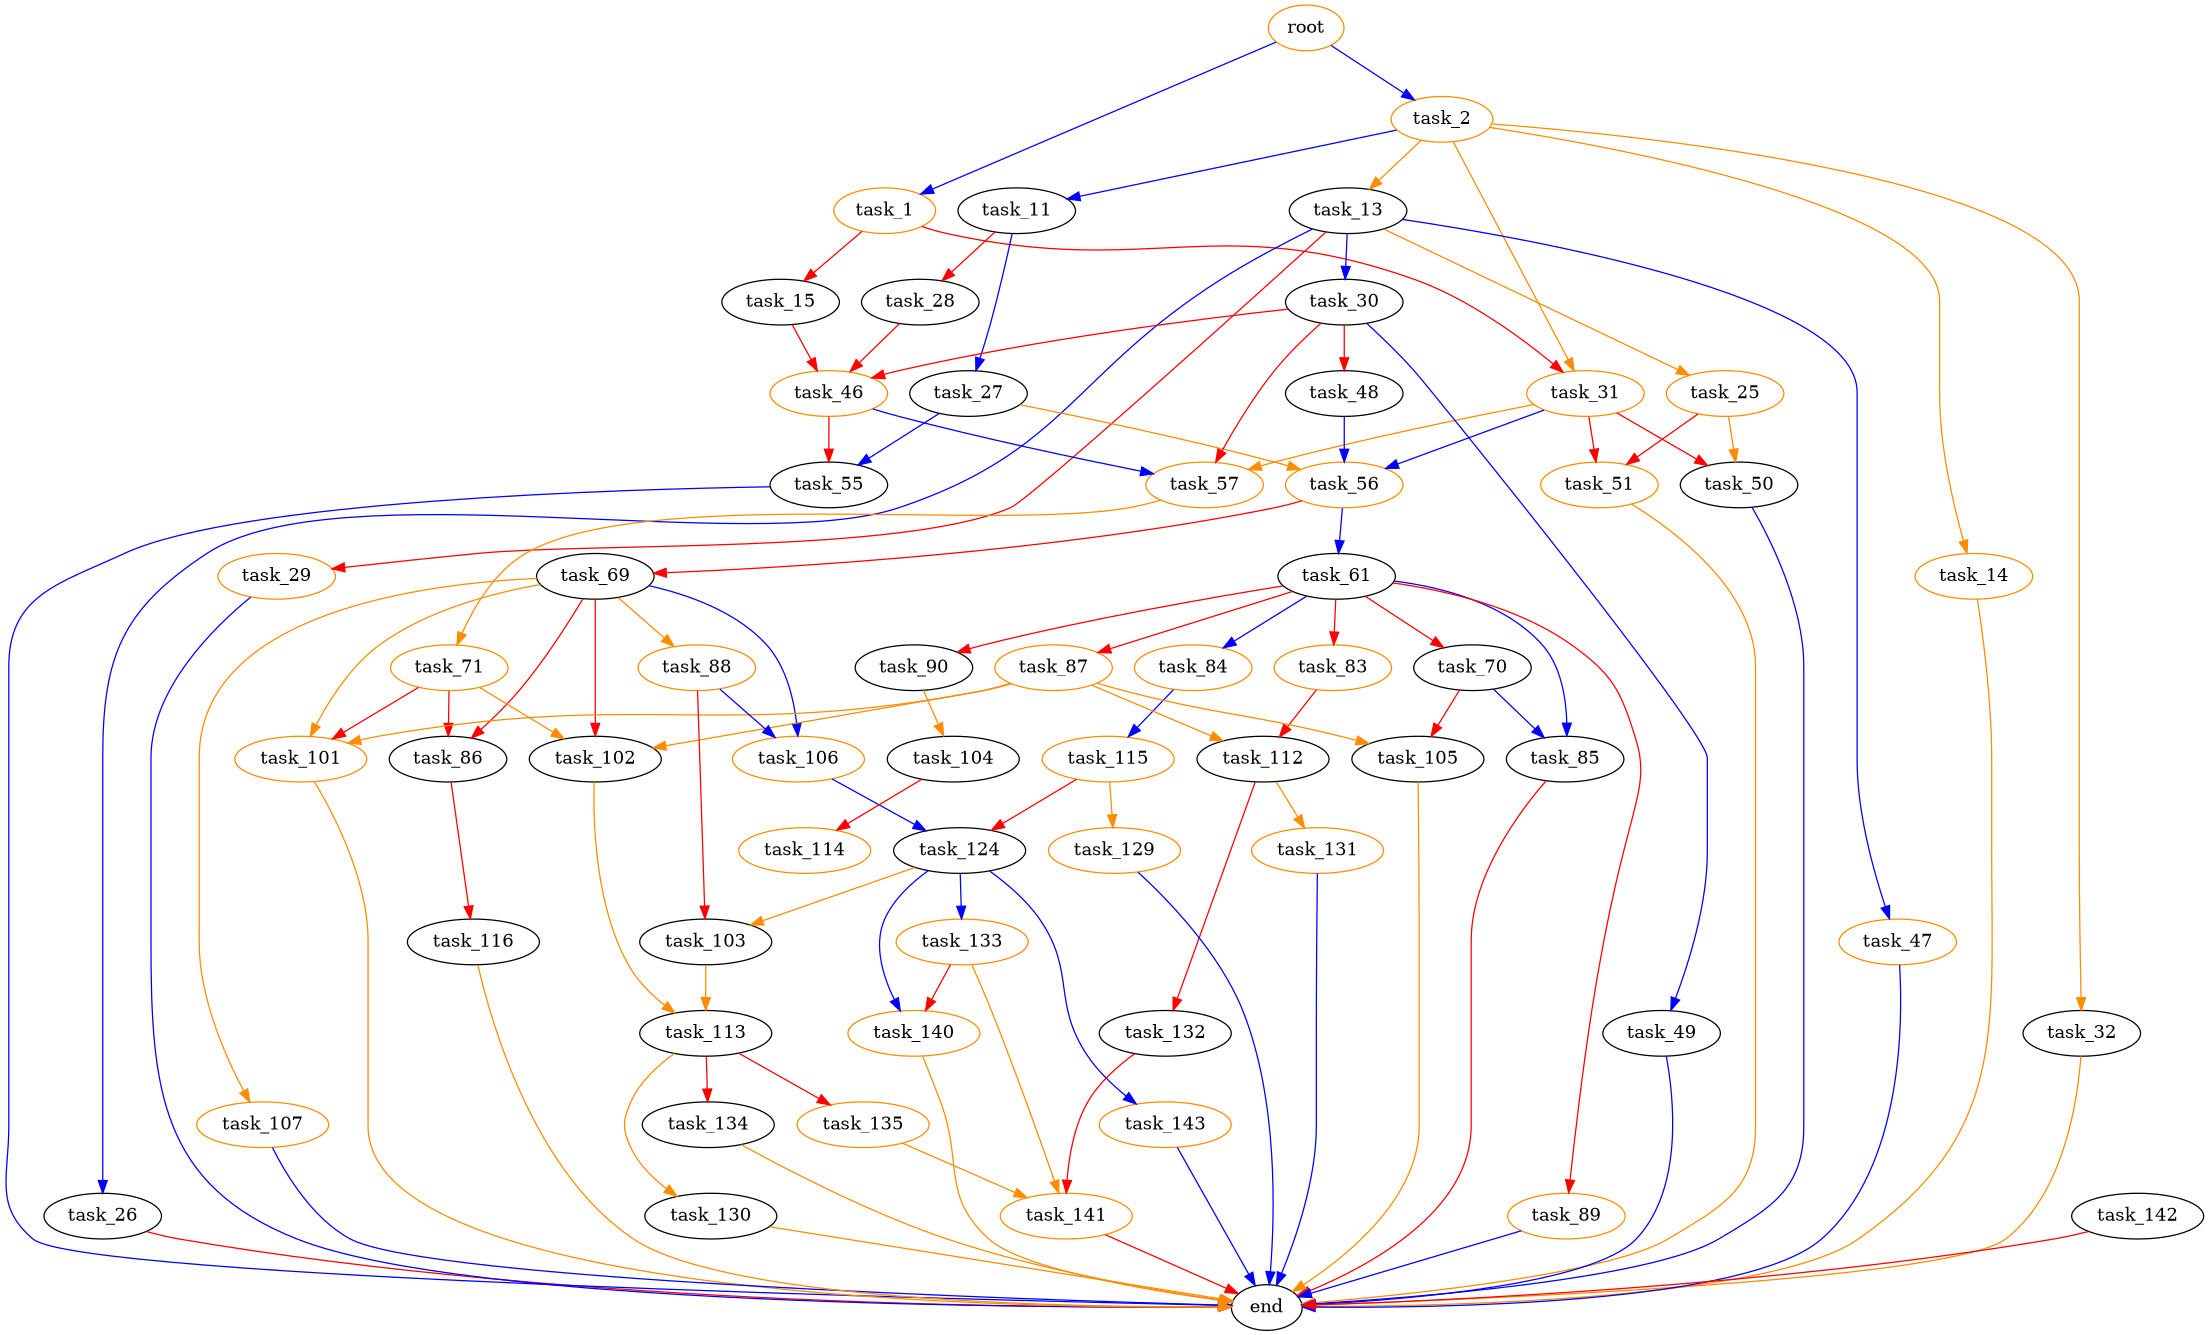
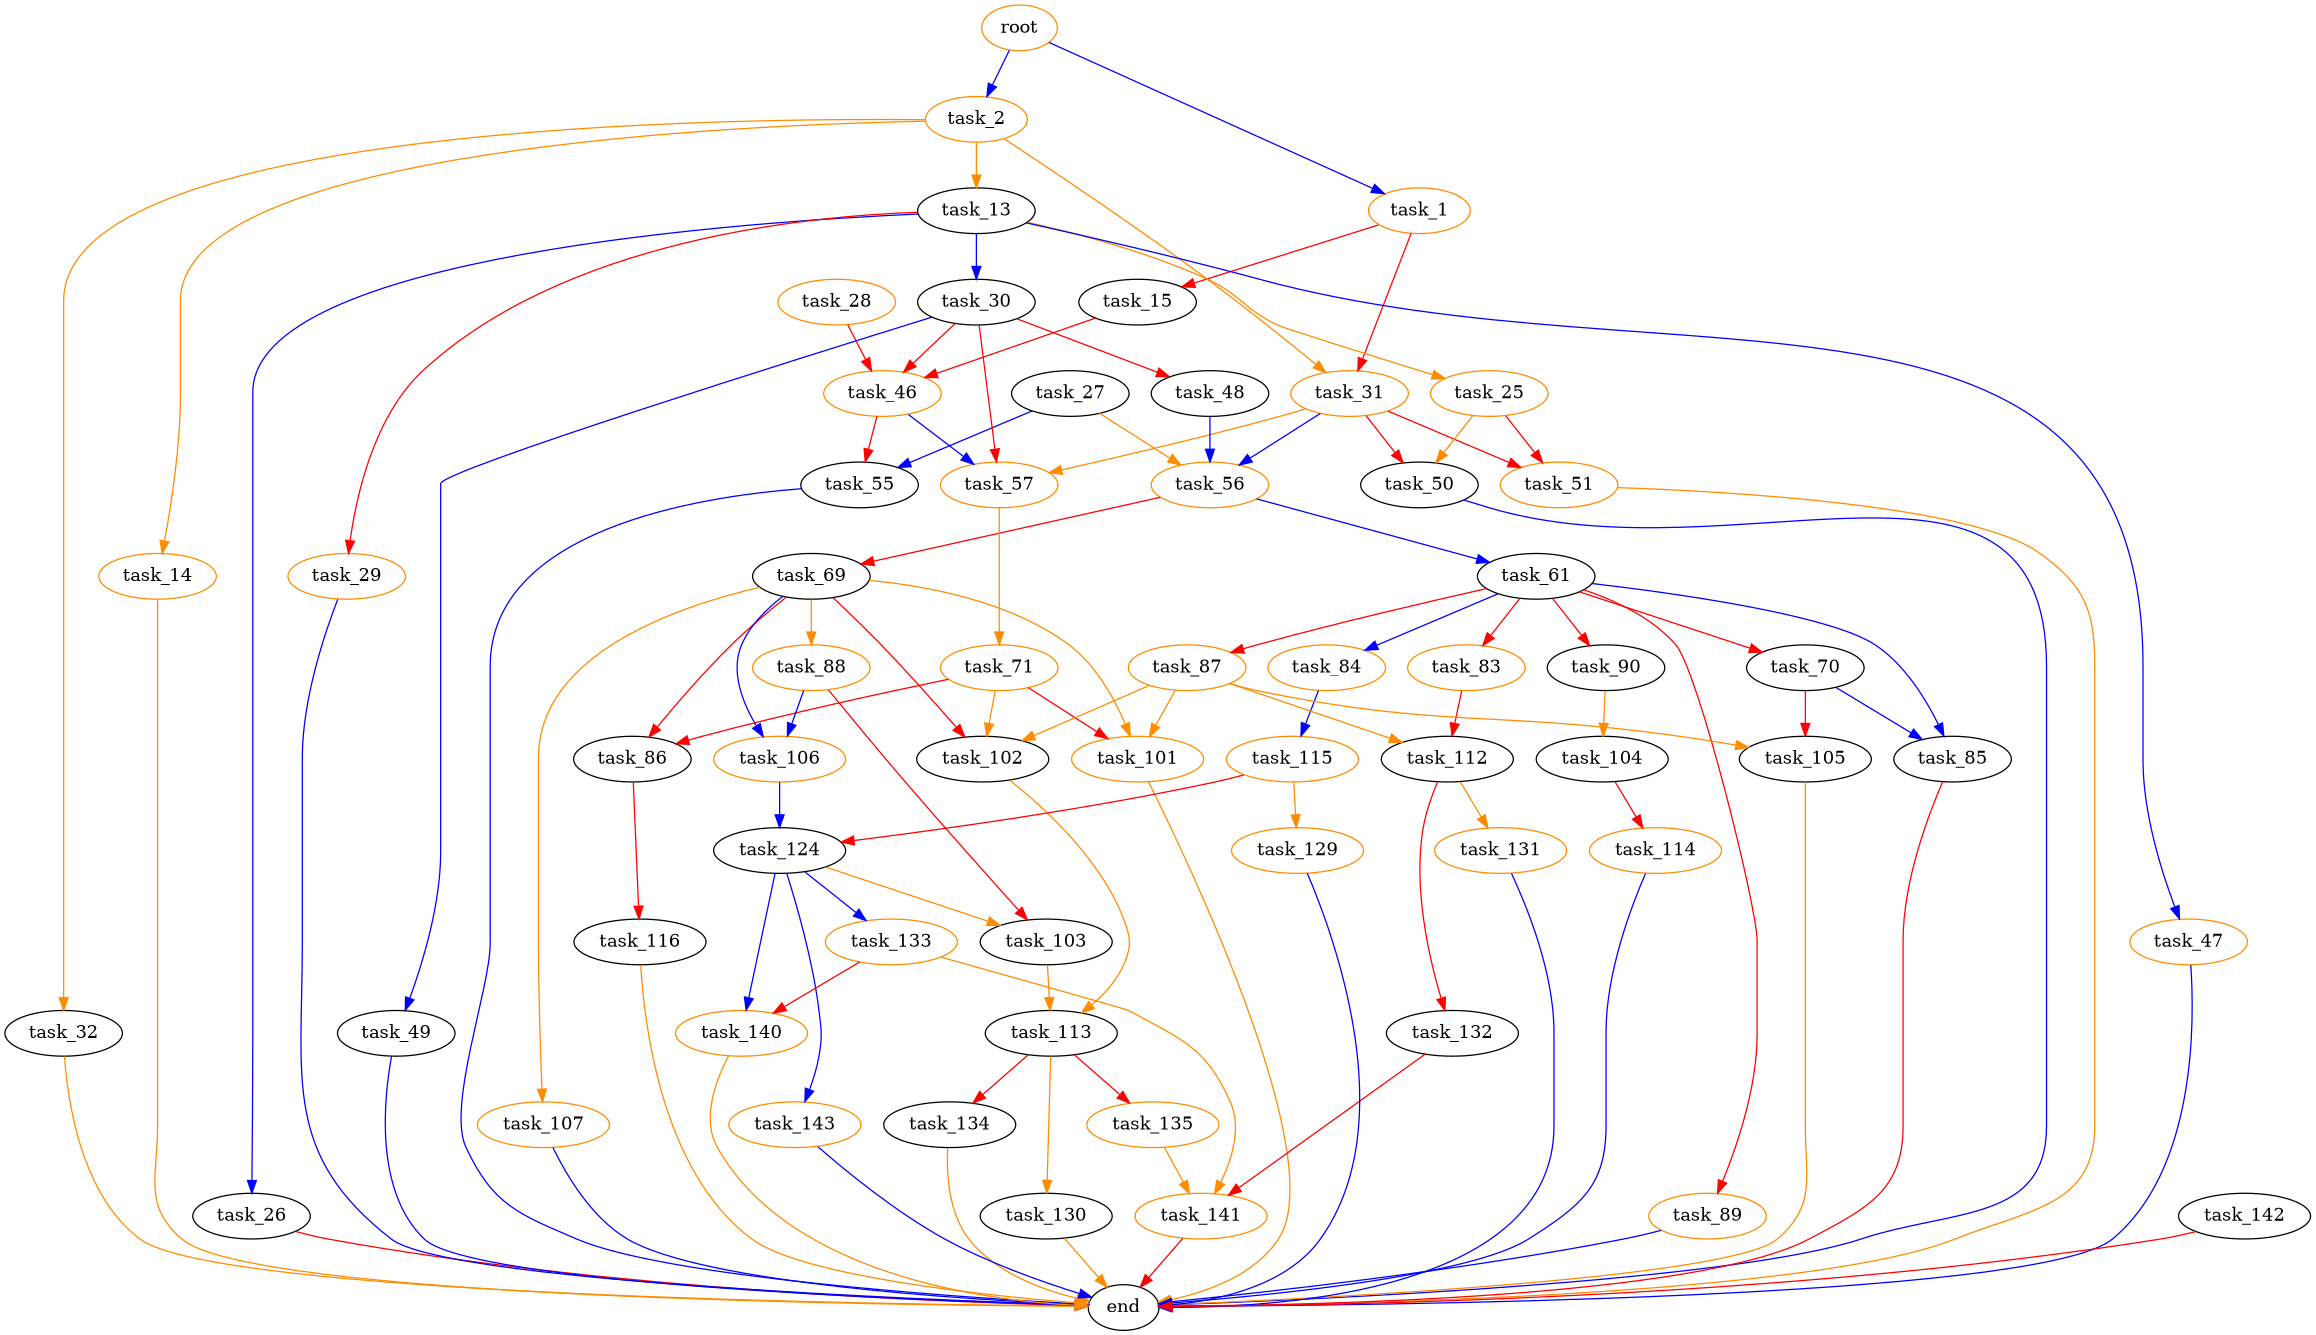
node "task_11": removed
node "task_28": color black -> darkorange
edge "task_114" -> "end": added
